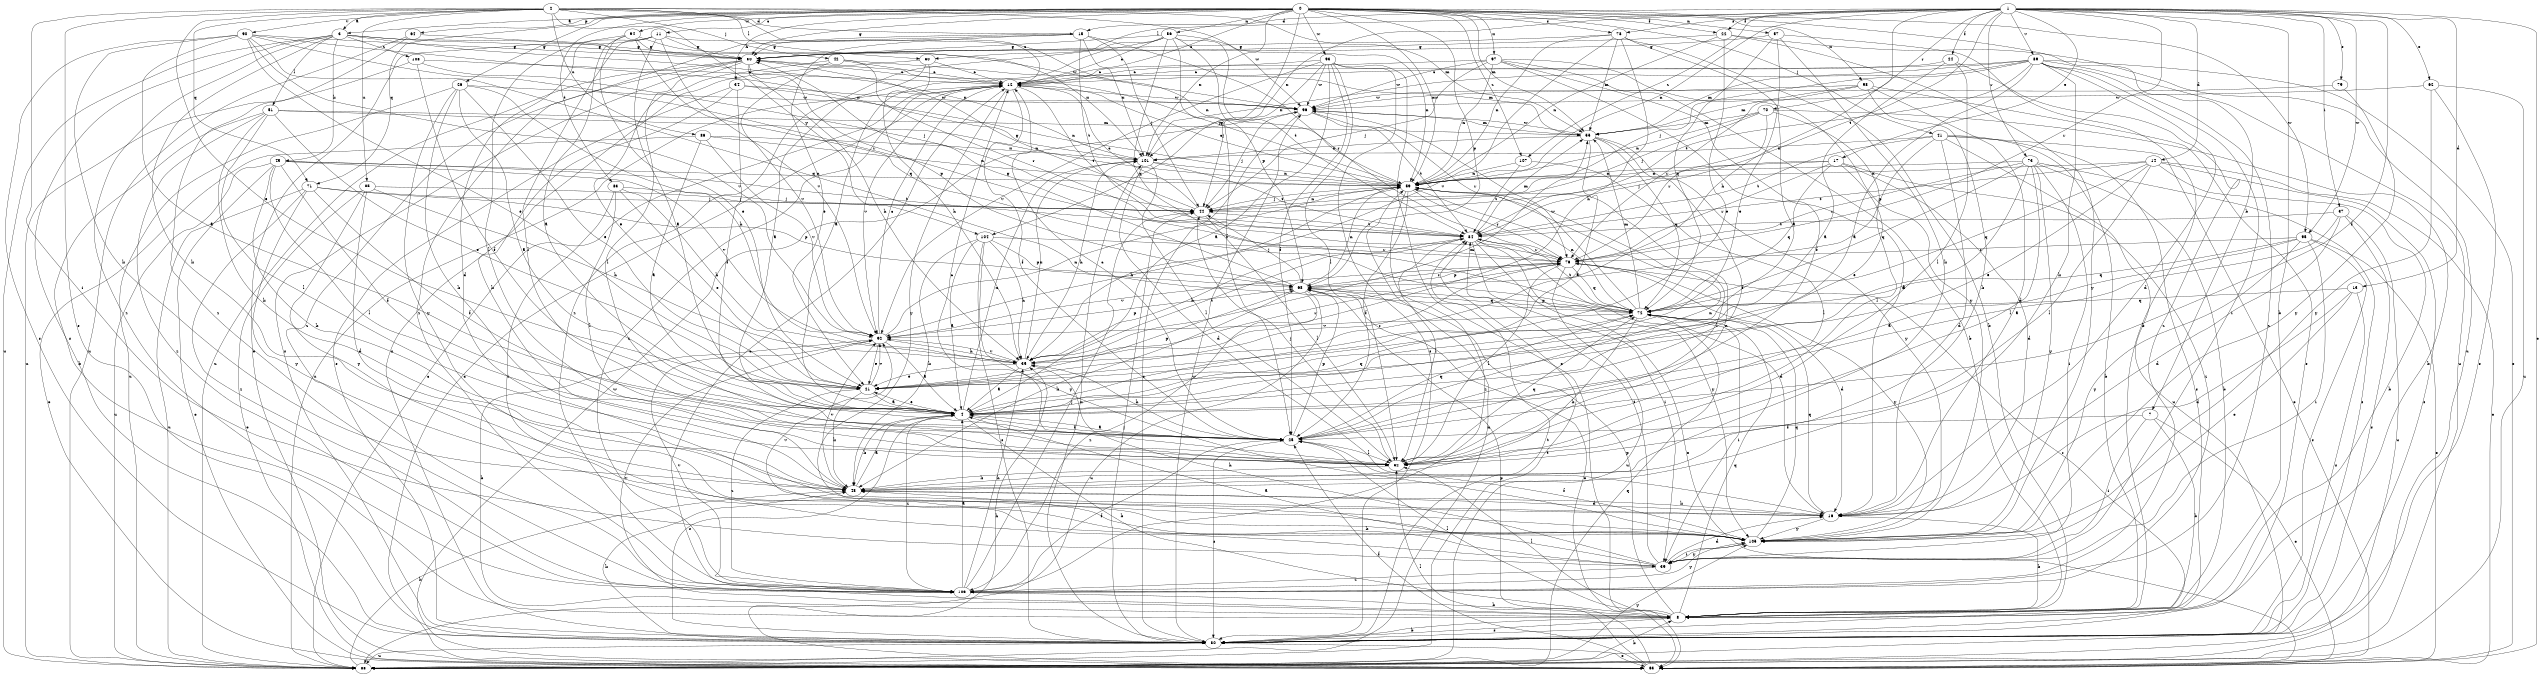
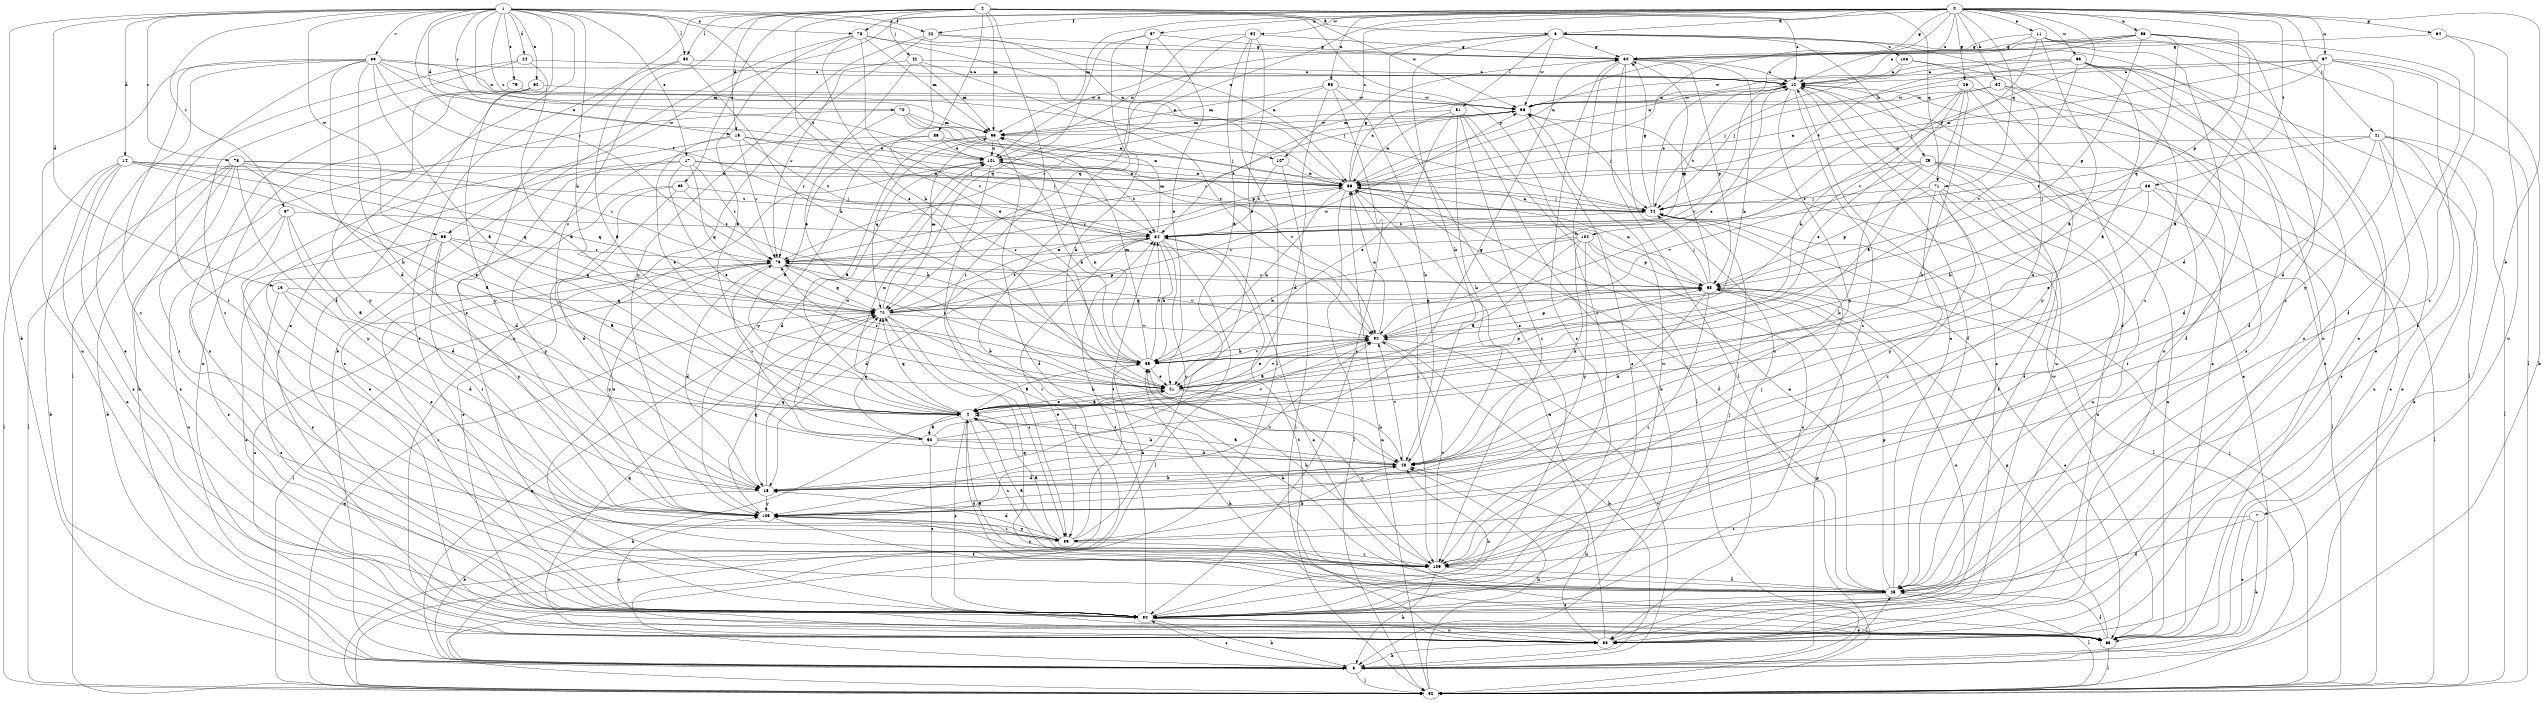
edge "15" -> "30": removed, label "g"
edge "90" -> "4": reversed
